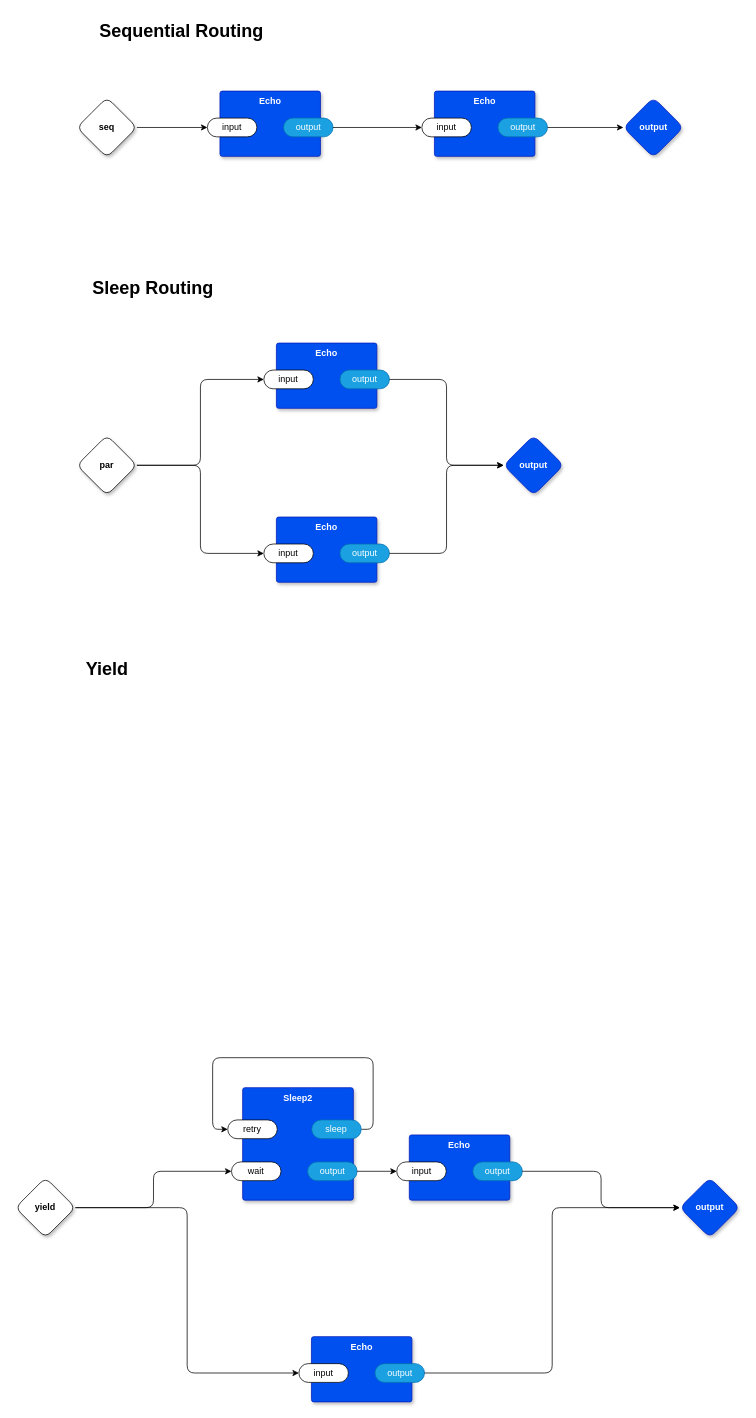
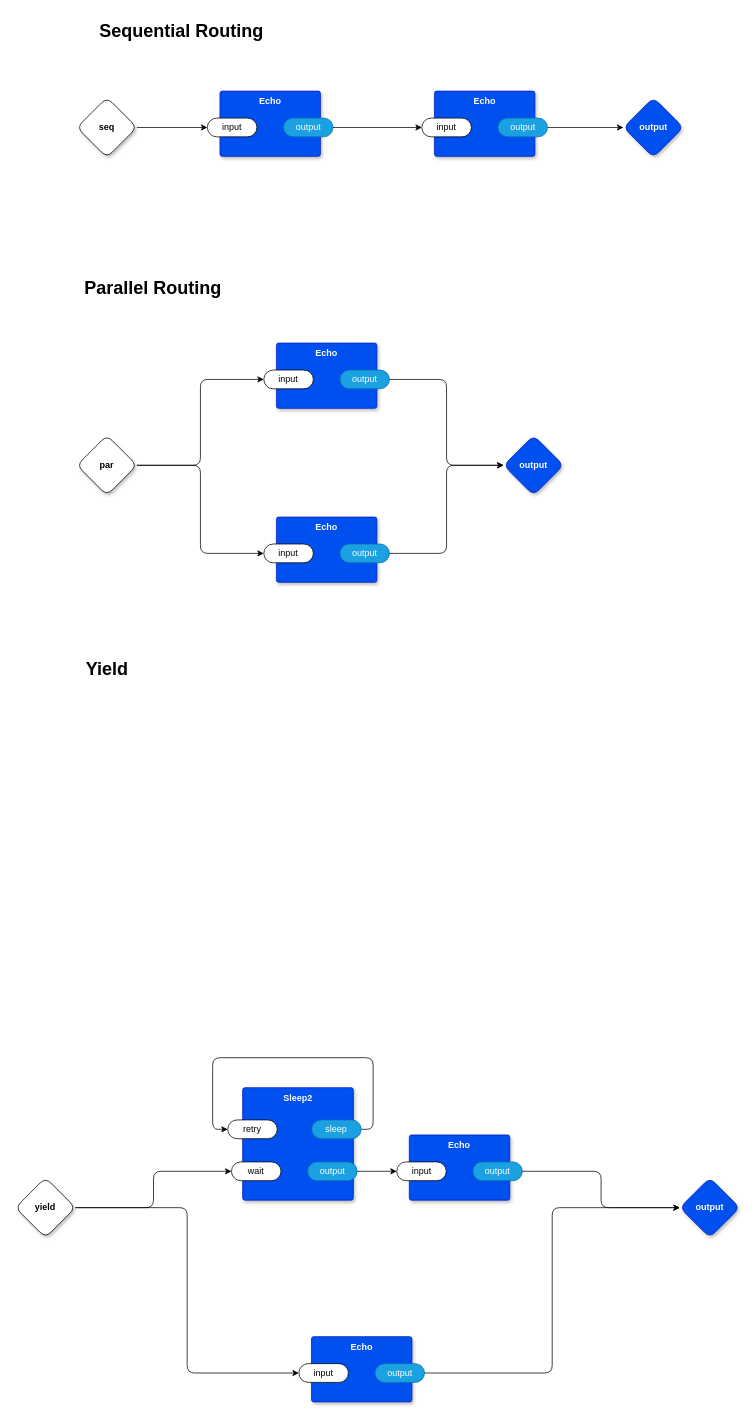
node "Sleep Routing": label "Sleep Routing" -> "Parallel Routing"
